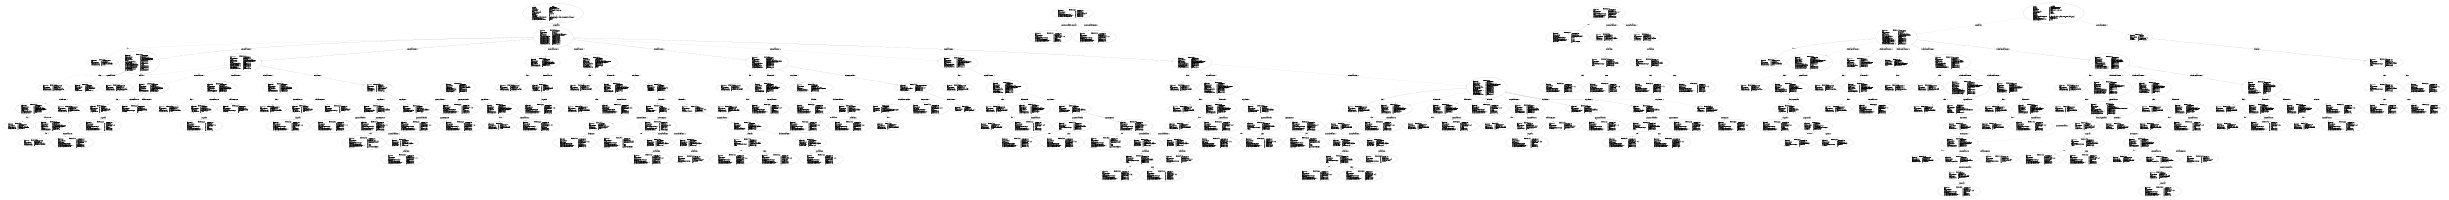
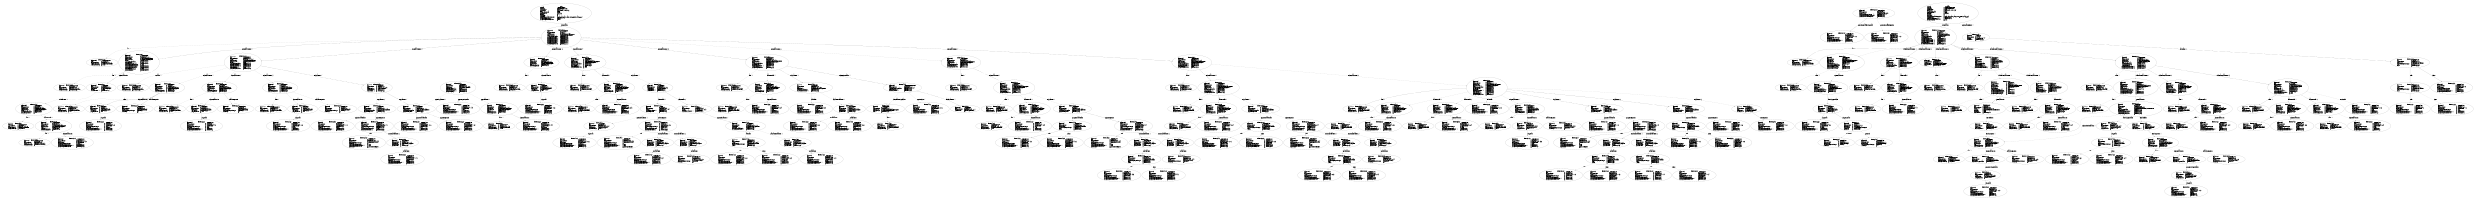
node "Element_2588388": text "Range_Element" -> "Enclosing_Element"
edge "Element_2577388" -> "Element_2580262": added, label "Assignment_Expression"
edge "Element_2410412" -> "Element_2411237": label "Raised_Exception" -> "Subtype_Mark"
